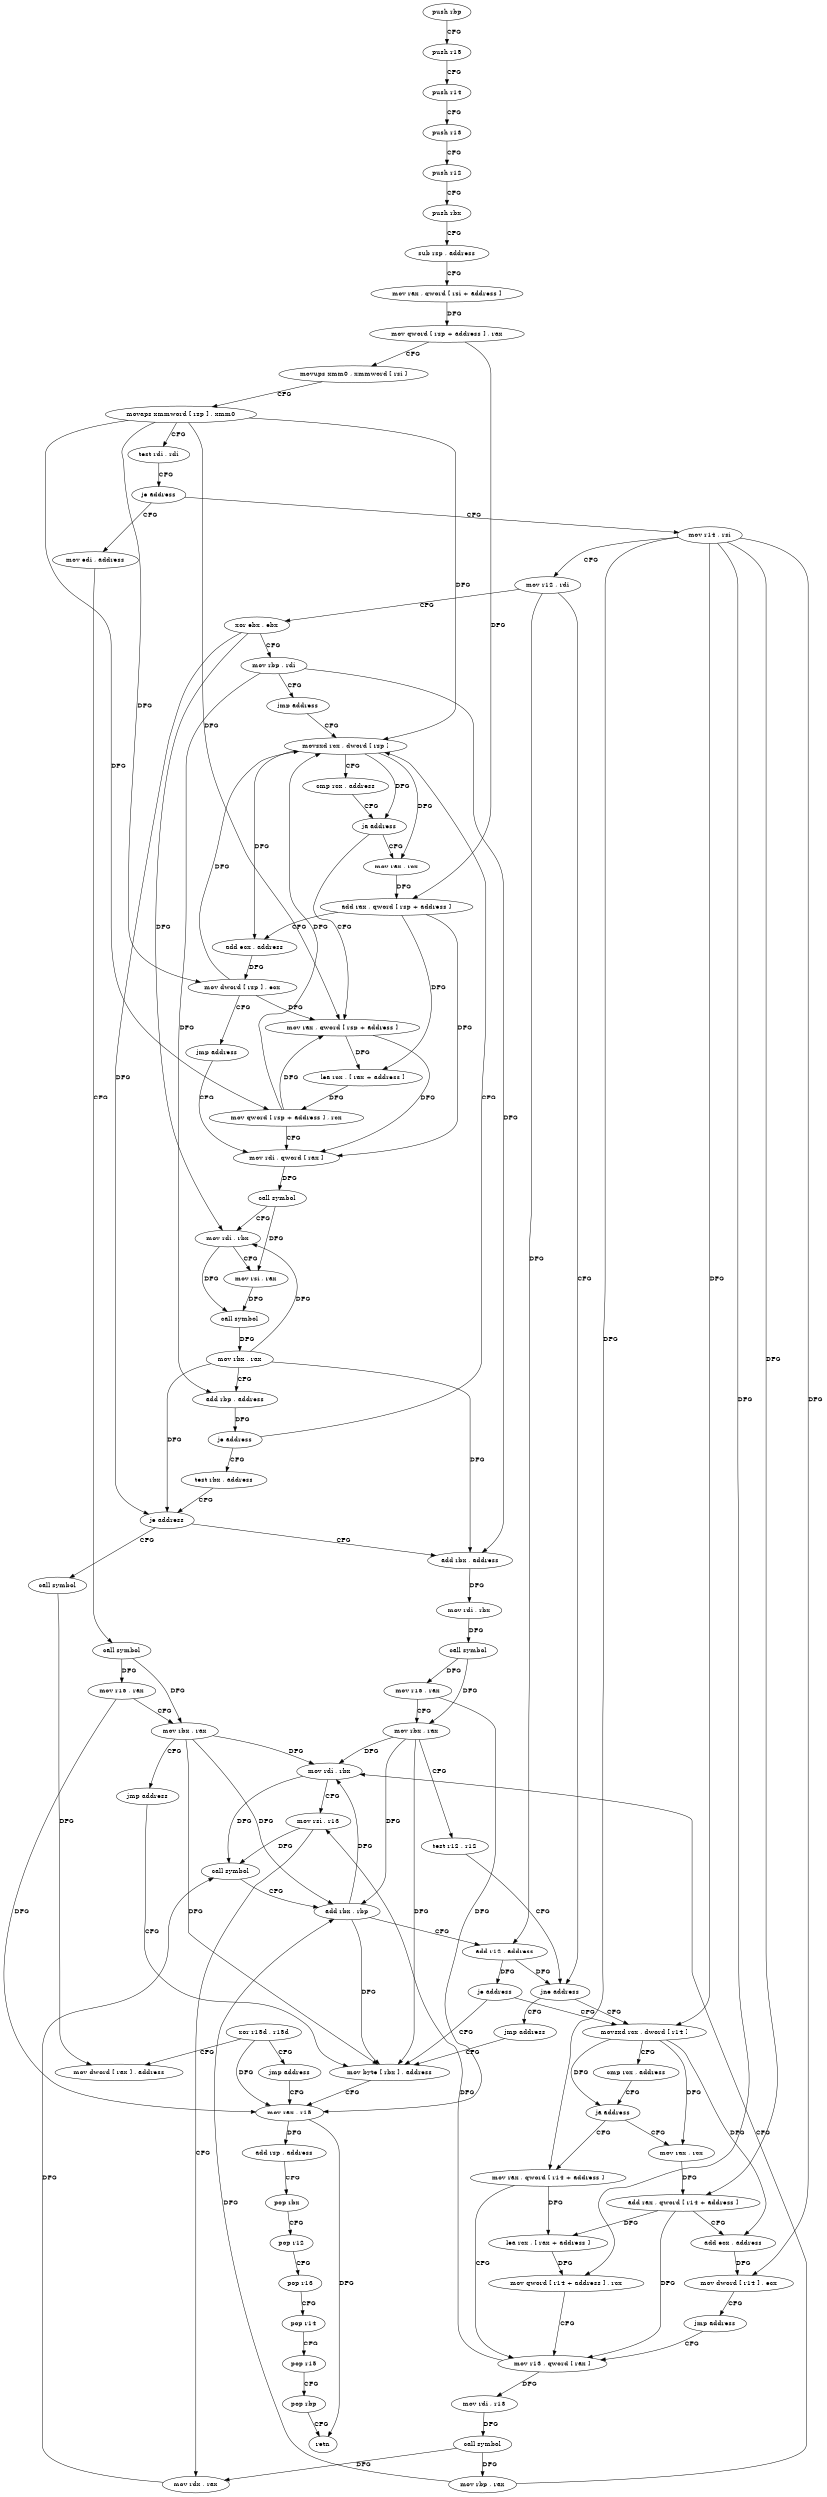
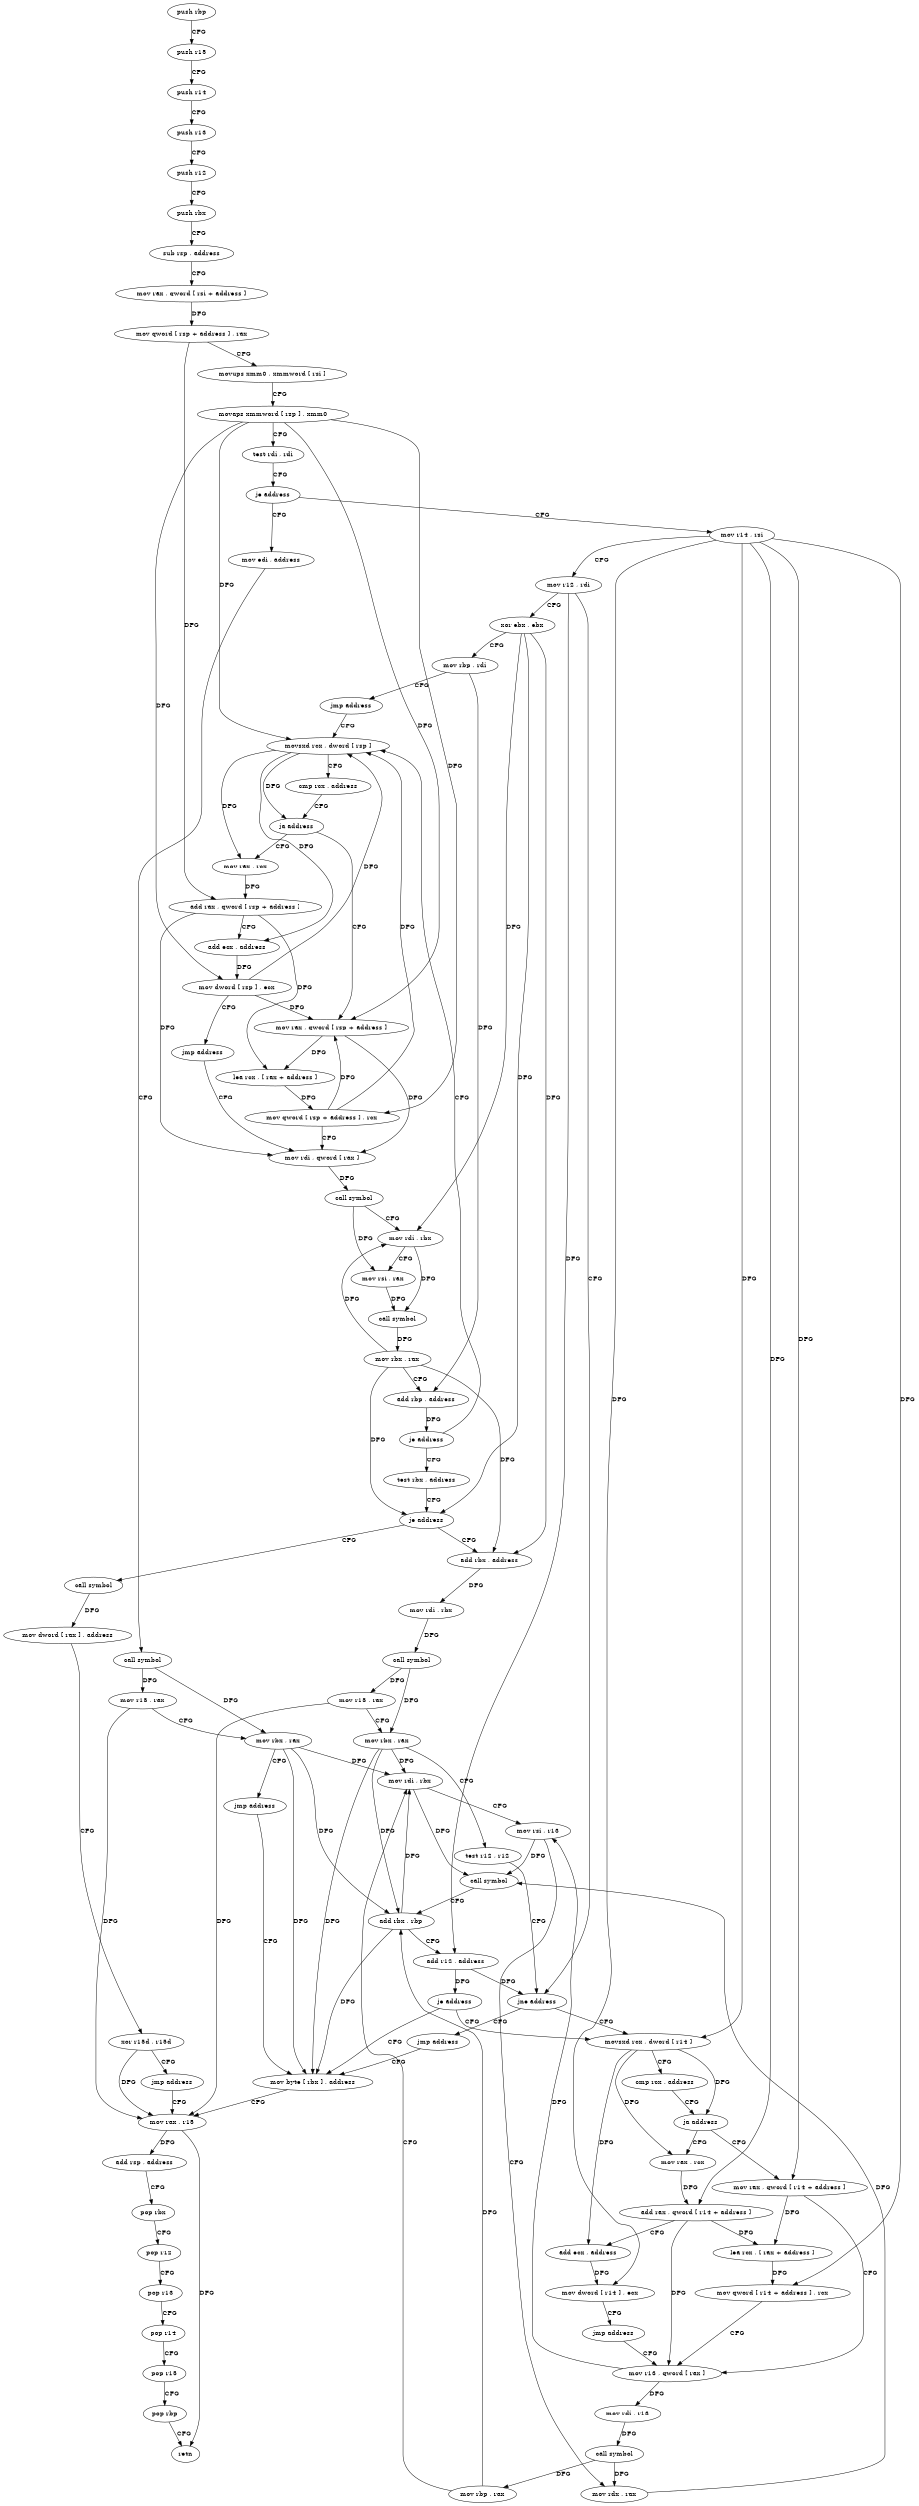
edge "mov rbp , rdi" -> "add rbx , address": now "xor ebx , ebx" -> "add rbx , address"
edge "xor r15d , r15d" -> "mov dword [ rax ] , address": reversed
